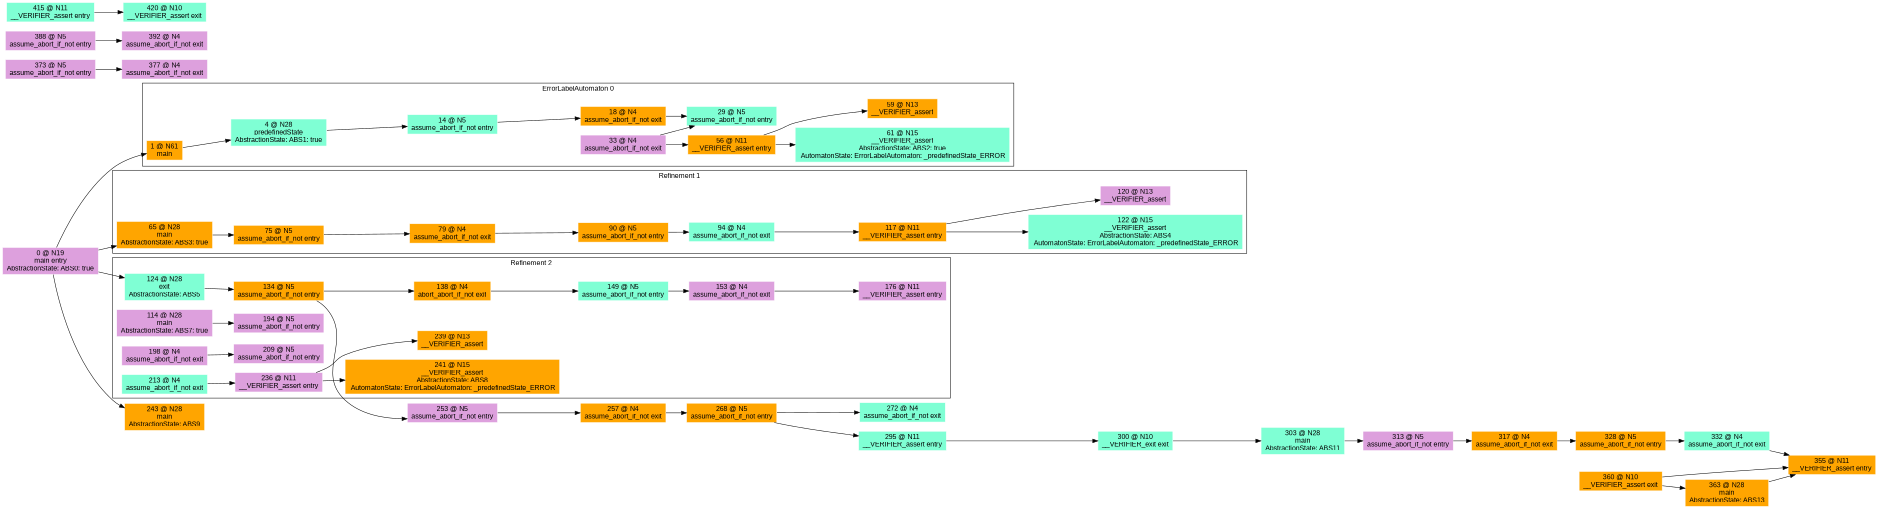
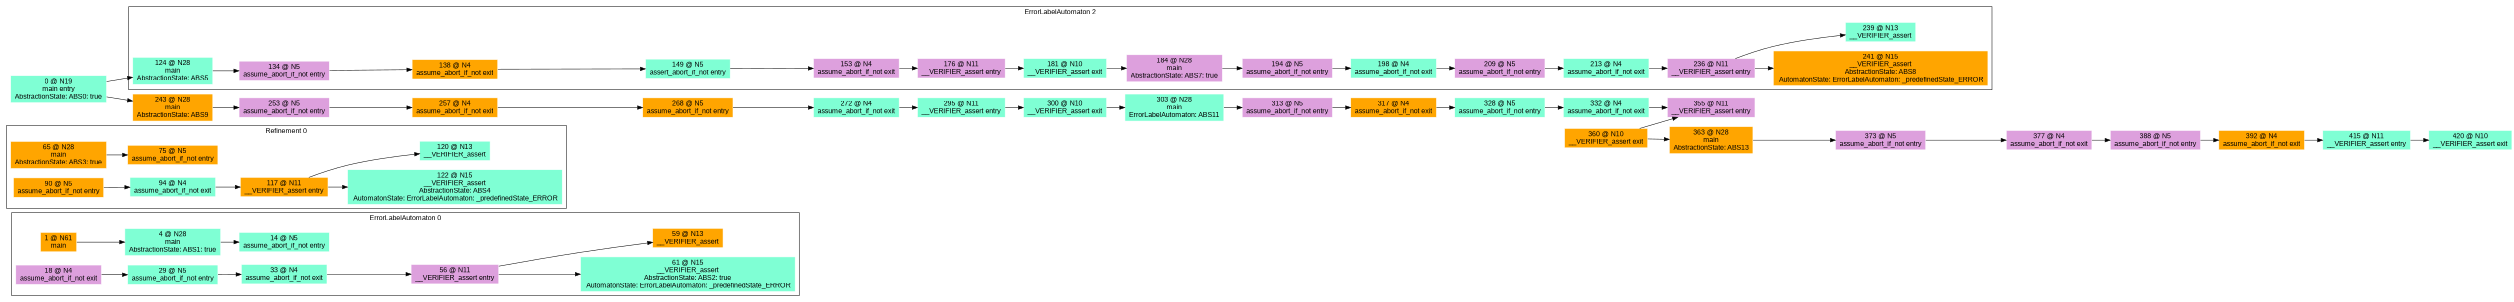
node "392 @ N4 assume_abort_if_not exit": fillcolor plum -> orange
node "181 @ N10 __VERIFIER_assert exit": added
edge "194 @ N5 assume_abort_if_not entry" -> "198 @ N4 assume_abort_if_not exit": added
edge "209 @ N5 assume_abort_if_not entry" -> "213 @ N4 assume_abort_if_not exit": added
node "18 @ N4 assume_abort_if_not exit": fillcolor orange -> plum
edge "14 @ N5 assume_abort_if_not entry" -> "18 @ N4 assume_abort_if_not exit": removed
edge "33 @ N4 assume_abort_if_not exit" -> "29 @ N5 assume_abort_if_not entry": reversed
node "4 @ N28 predefinedState AbstractionState: ABS1: true": label "4 @ N28 predefinedState AbstractionState: ABS1: true" -> "4 @ N28 main AbstractionState: ABS1: true"
edge "377 @ N4 assume_abort_if_not exit" -> "388 @ N5 assume_abort_if_not entry": added
edge "392 @ N4 assume_abort_if_not exit" -> "415 @ N11 __VERIFIER_assert entry": added
node "33 @ N4 assume_abort_if_not exit": fillcolor plum -> aquamarine
node "56 @ N11 __VERIFIER_assert entry": fillcolor orange -> plum
cluster "Refinement 1": label "Refinement 1" -> "Refinement 0"
edge "0 @ N19 main entry AbstractionState: ABS0: true" -> "1 @ N61 main": removed
node "120 @ N13 __VERIFIER_assert": fillcolor plum -> aquamarine
node "79 @ N4 assume_abort_if_not exit": removed
edge "0 @ N19 main entry AbstractionState: ABS0: true" -> "65 @ N28 main AbstractionState: ABS3: true": removed
node "0 @ N19 main entry AbstractionState: ABS0: true": fillcolor plum -> aquamarine
cluster "Refinement 2": label "Refinement 2" -> "ErrorLabelAutomaton 2"
node "124 @ N28 exit AbstractionState: ABS5": label "124 @ N28 exit AbstractionState: ABS5" -> "124 @ N28 main AbstractionState: ABS5"
node "134 @ N5 assume_abort_if_not entry": fillcolor orange -> plum
node "138 @ N4 abort_abort_if_not exit": label "138 @ N4 abort_abort_if_not exit" -> "138 @ N4 assume_abort_if_not exit"
node "149 @ N5 assume_abort_if_not entry": label "149 @ N5 assume_abort_if_not entry" -> "149 @ N5 assert_abort_if_not entry"
node "114 @ N28 main AbstractionState: ABS7: true": label "114 @ N28 main AbstractionState: ABS7: true" -> "184 @ N28 main AbstractionState: ABS7: true"
node "239 @ N13 __VERIFIER_assert": fillcolor orange -> aquamarine
node "198 @ N4 assume_abort_if_not exit": fillcolor plum -> aquamarine
edge "134 @ N5 assume_abort_if_not entry" -> "253 @ N5 assume_abort_if_not entry": now "243 @ N28 main AbstractionState: ABS9" -> "253 @ N5 assume_abort_if_not entry"
edge "268 @ N5 assume_abort_if_not entry" -> "295 @ N11 __VERIFIER_assert entry": now "272 @ N4 assume_abort_if_not exit" -> "295 @ N11 __VERIFIER_assert entry"
node "300 @ N10 __VERIFIER_exit exit": label "300 @ N10 __VERIFIER_exit exit" -> "300 @ N10 __VERIFIER_assert exit"
node "303 @ N28 main AbstractionState: ABS11": label "303 @ N28 main AbstractionState: ABS11" -> "303 @ N28 main ErrorLabelAutomaton: ABS11"
node "328 @ N5 assume_abort_if_not entry": fillcolor orange -> aquamarine
node "355 @ N11 __VERIFIER_assert entry": fillcolor orange -> plum
edge "363 @ N28 main AbstractionState: ABS13" -> "355 @ N11 __VERIFIER_assert entry": now "363 @ N28 main AbstractionState: ABS13" -> "373 @ N5 assume_abort_if_not entry"
